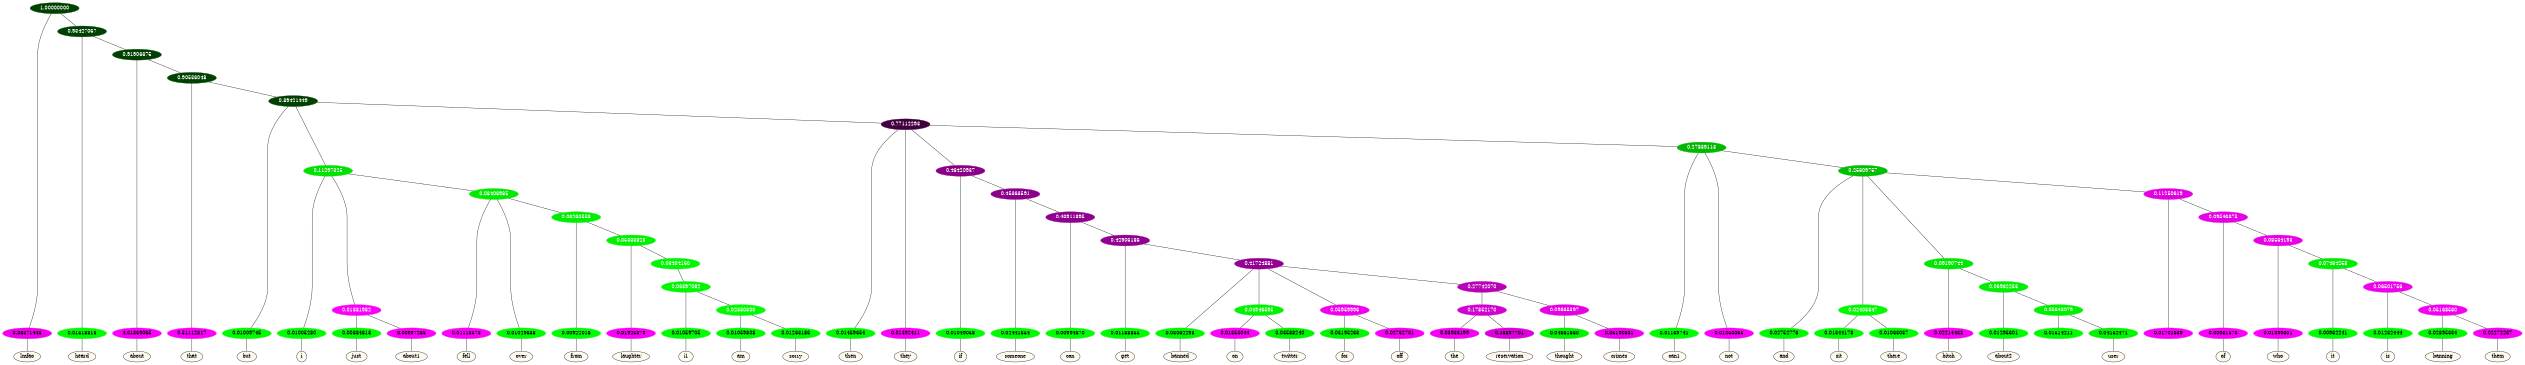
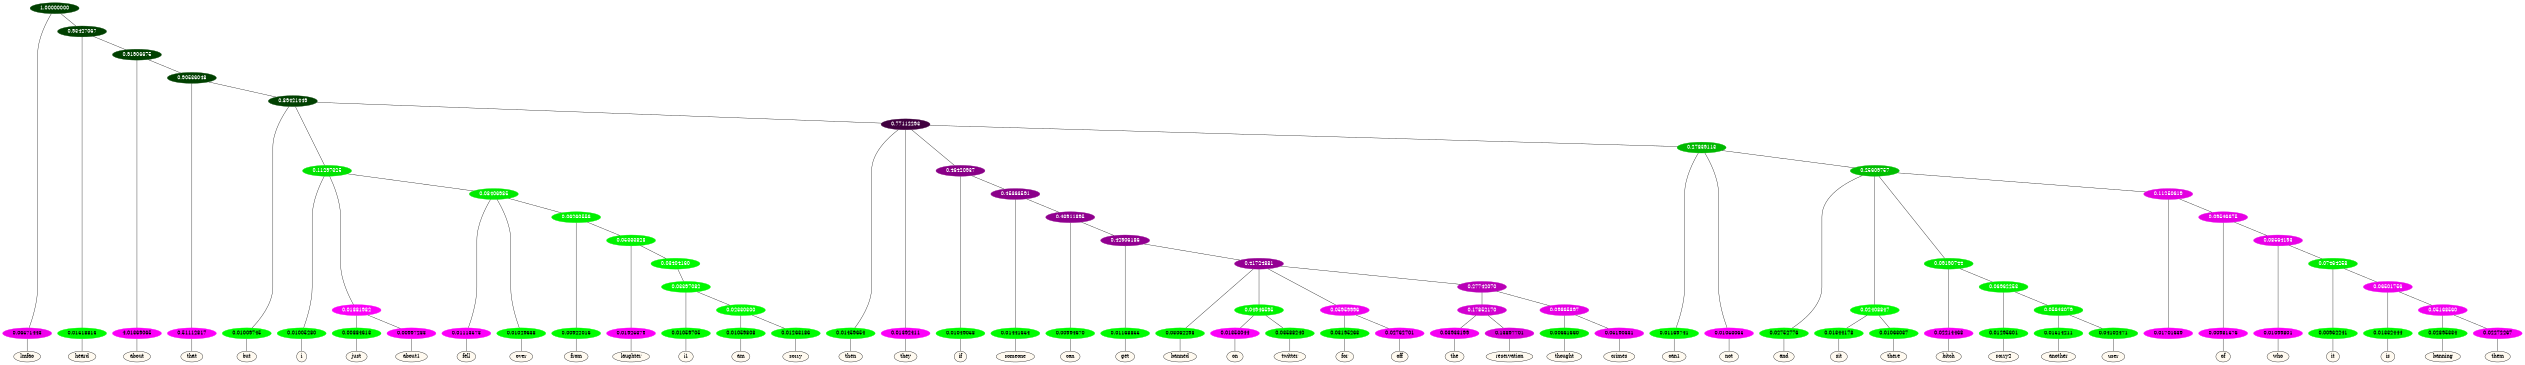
node "0.02441654": label "0.02441654" -> "0.01441654"
node "0.04661660": label "0.04661660" -> "0.00661660"
node "0.04152471": label "0.04152471" -> "0.04102471"
node "0.01232444": label "0.01232444" -> "0.01332444"
node "about2": label "about2" -> "sorry2"
node "another": added
